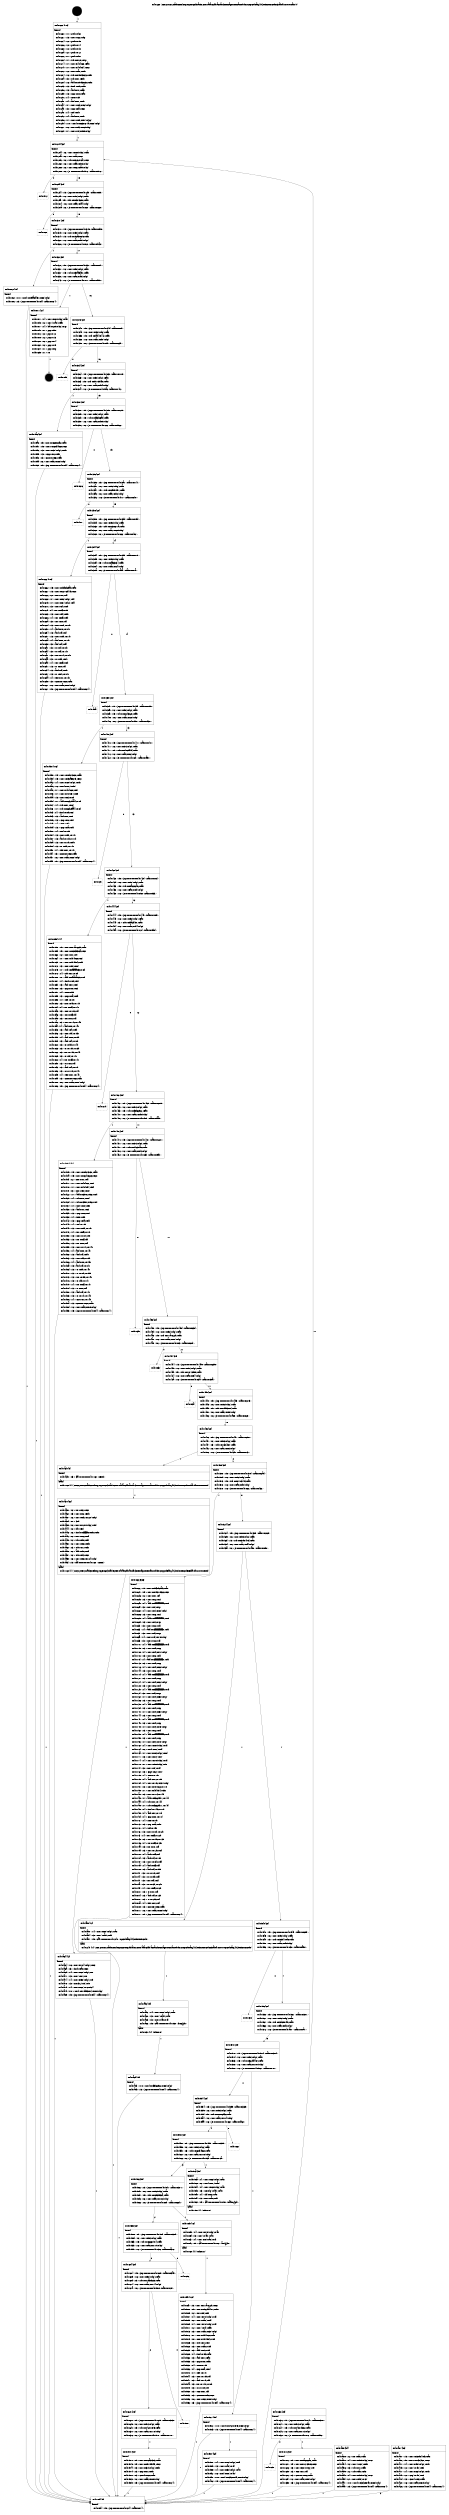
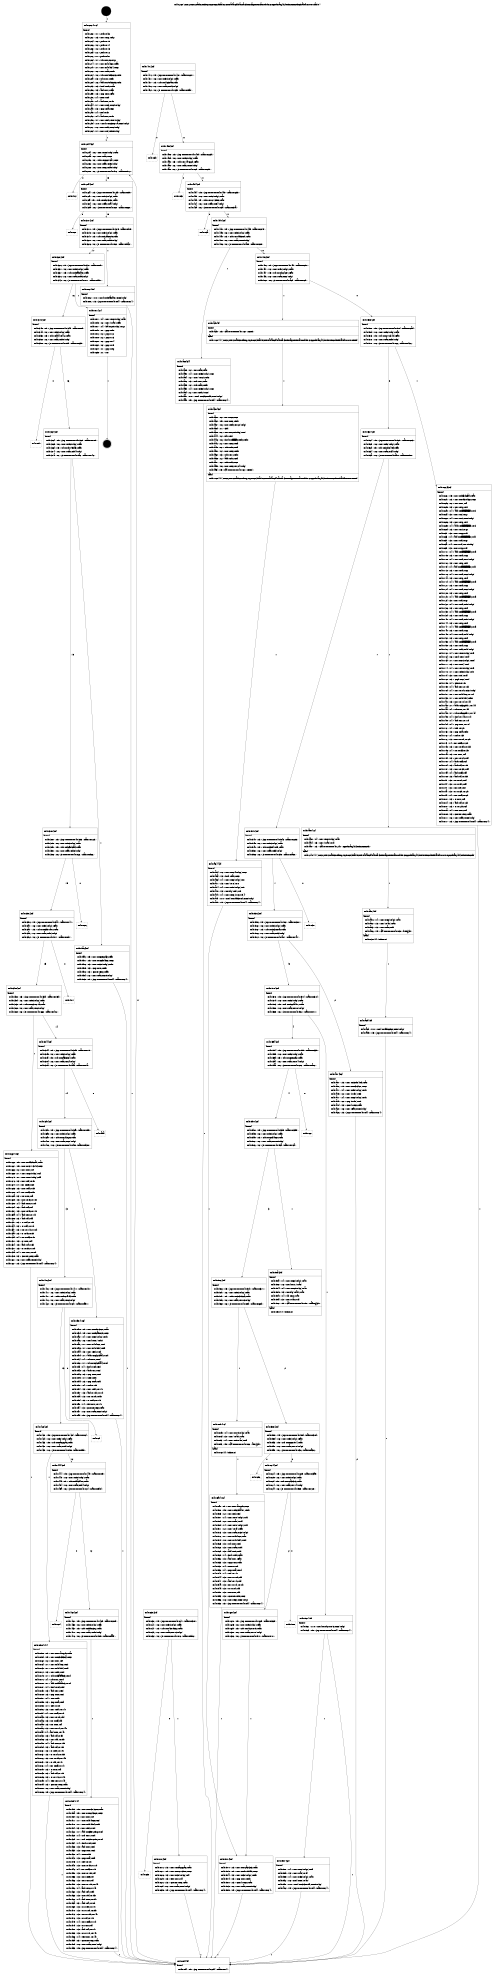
edge "0x4014d0 [28]" -> "0x401a8e [34]": added, label "1"
edge "0x40155c [28]" -> "0x401a07 [36]": added, label "2"
edge "0x401460 [28]" -> "0x40147c [28]": removed, label "11"
edge "0x401a64 [42]" -> "0x401ed4 [5]": now "0x401a64 [42]" -> "0x401970 [30]"
